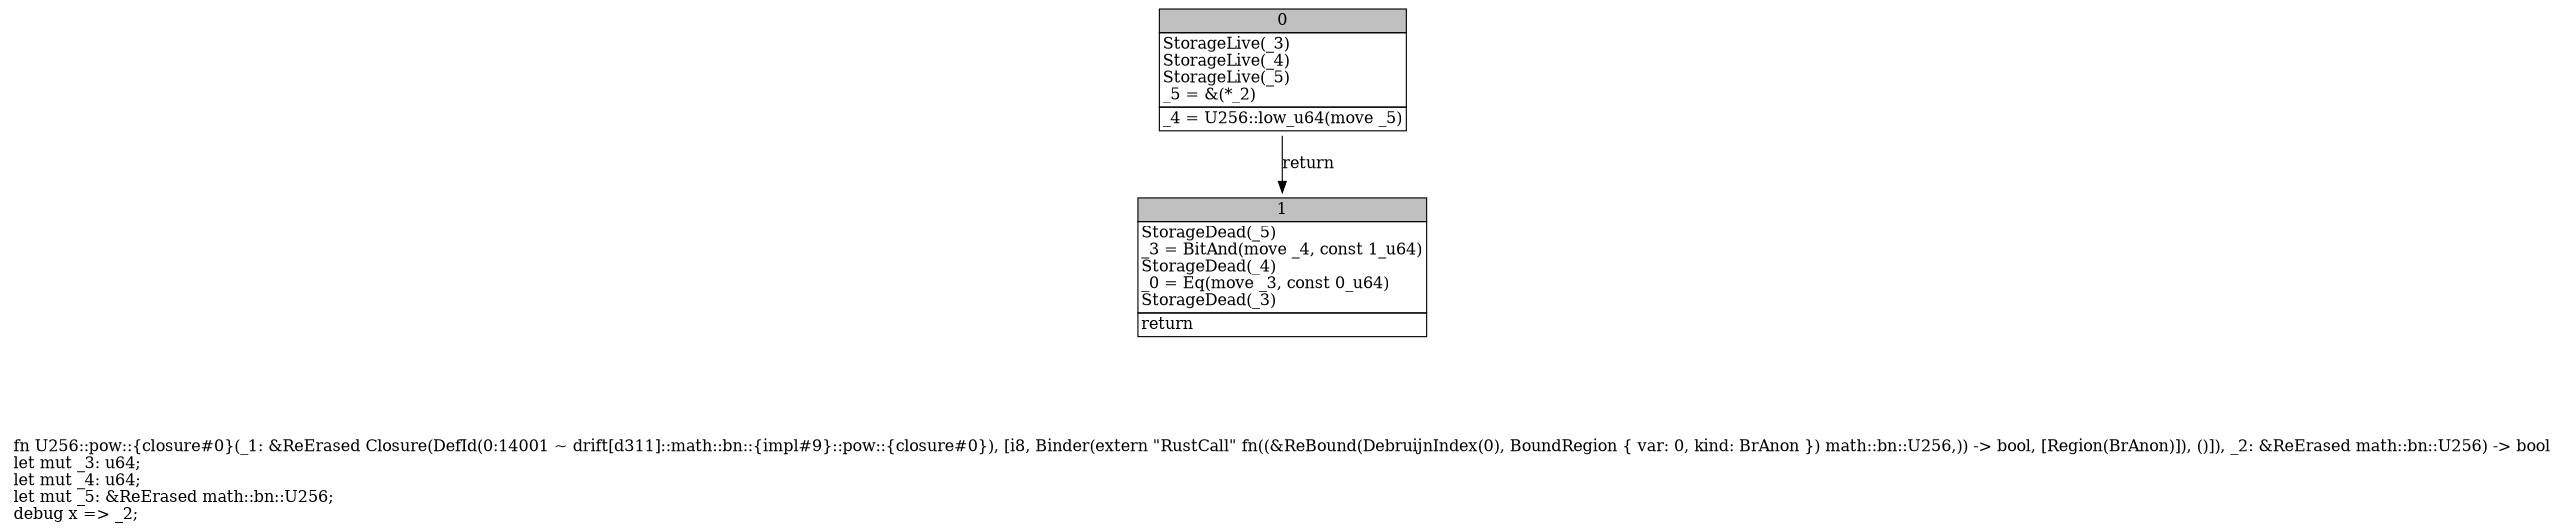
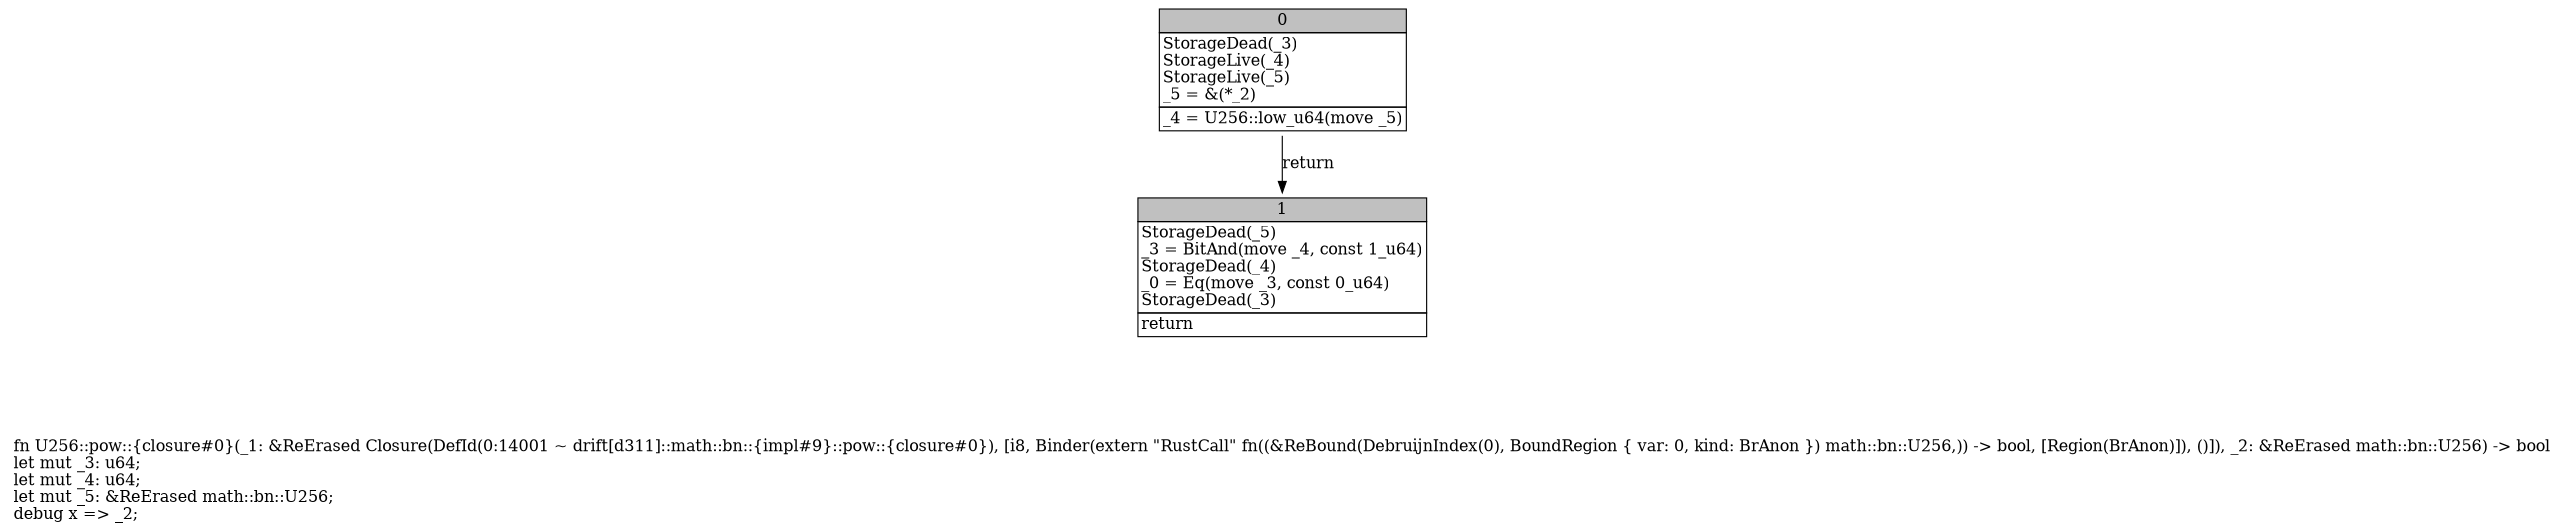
node "0": text "StorageLive(_3)" -> "StorageDead(_3)"
